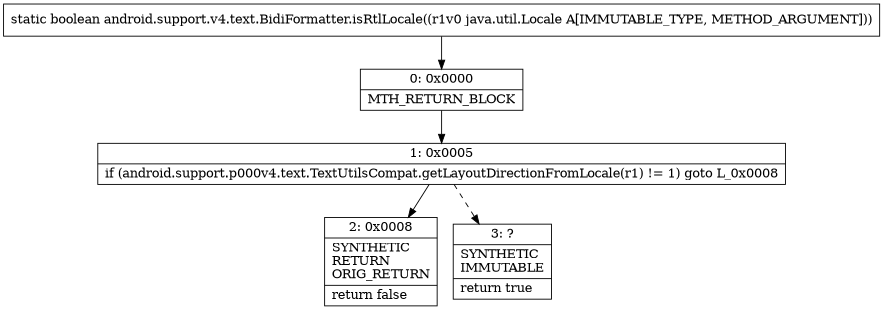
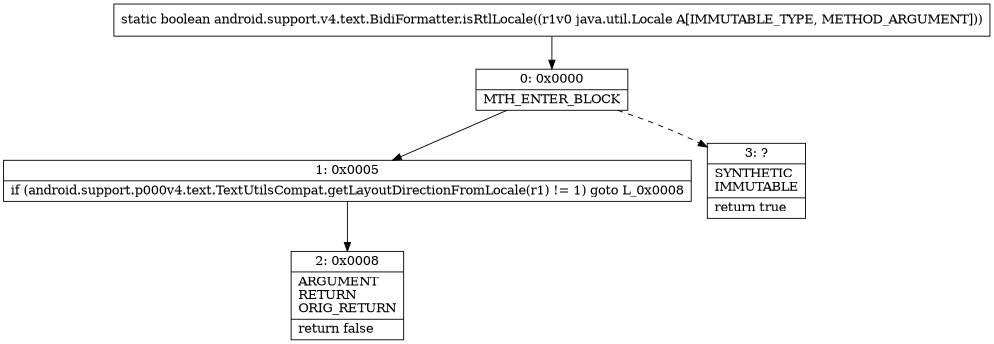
node "0: 0x0000": text "MTH_RETURN_BLOCK" -> "MTH_ENTER_BLOCK"
edge "1: 0x0005" -> "3: ?": now "0: 0x0000" -> "3: ?"
node "2: 0x0008": text "SYNTHETIC" -> "ARGUMENT"
